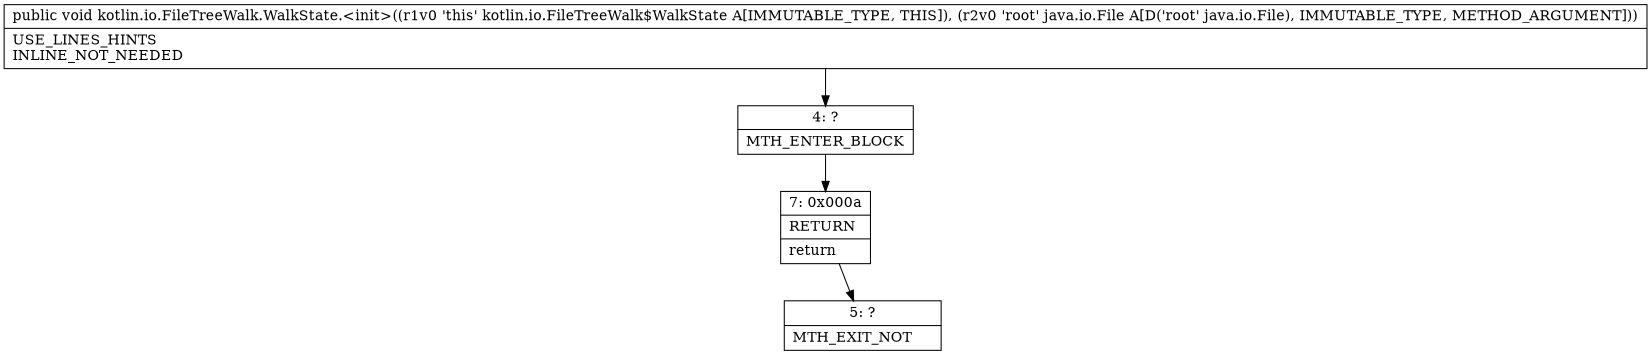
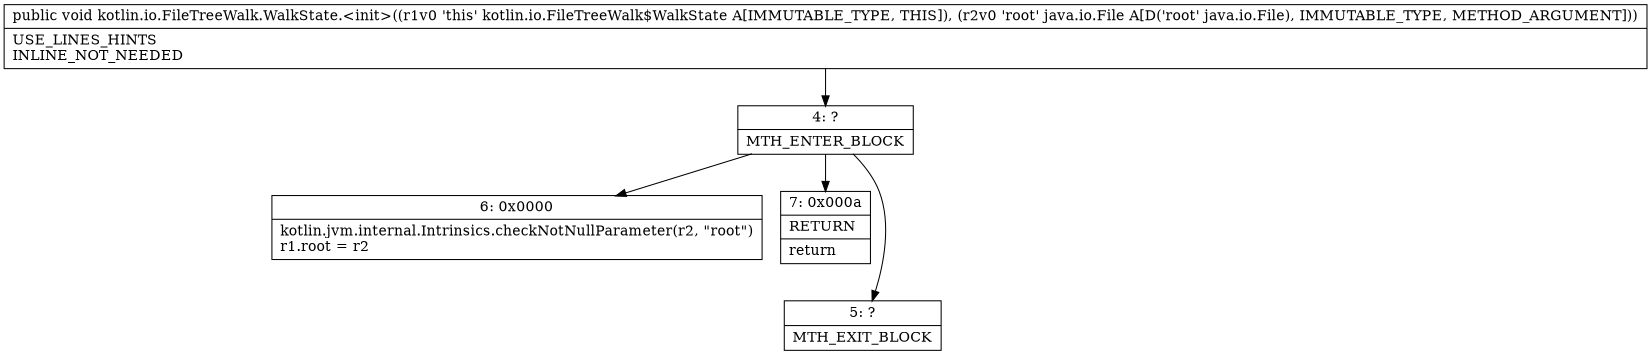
node "6: 0x0000": added
edge "7: 0x000a" -> "5: ?": now "4: ?" -> "5: ?"
node "5: ?": text "MTH_EXIT_NOT" -> "MTH_EXIT_BLOCK"
